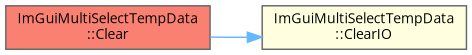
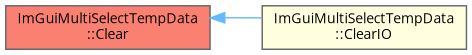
edge "ImGuiMultiSelectTempData ::Clear" -> "ImGuiMultiSelectTempData ::ClearIO": reversed
